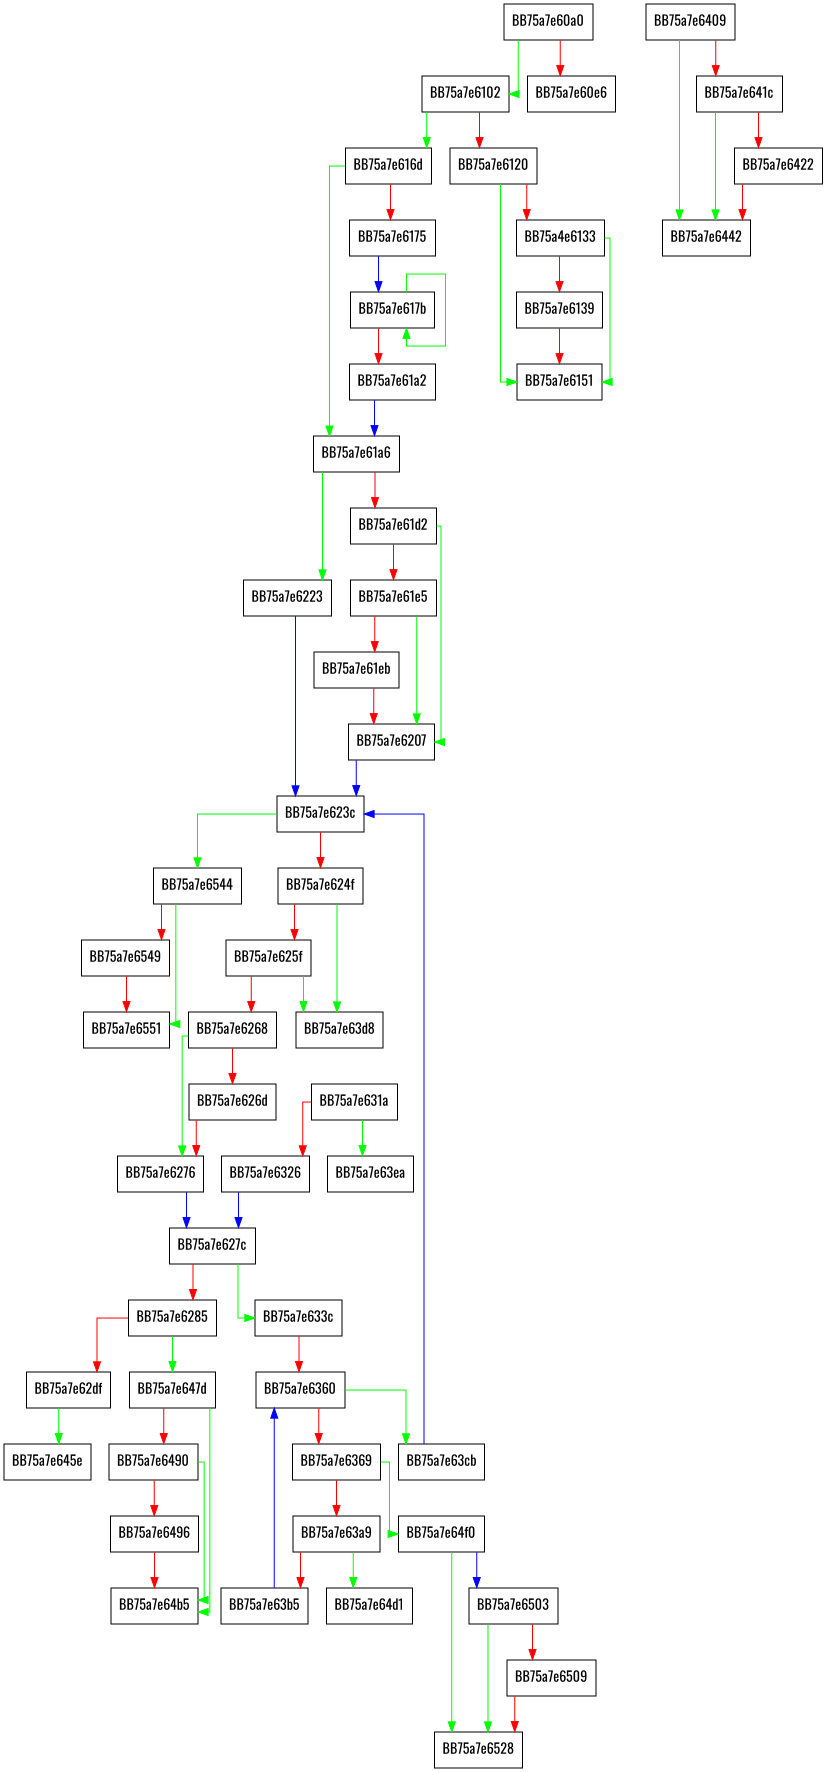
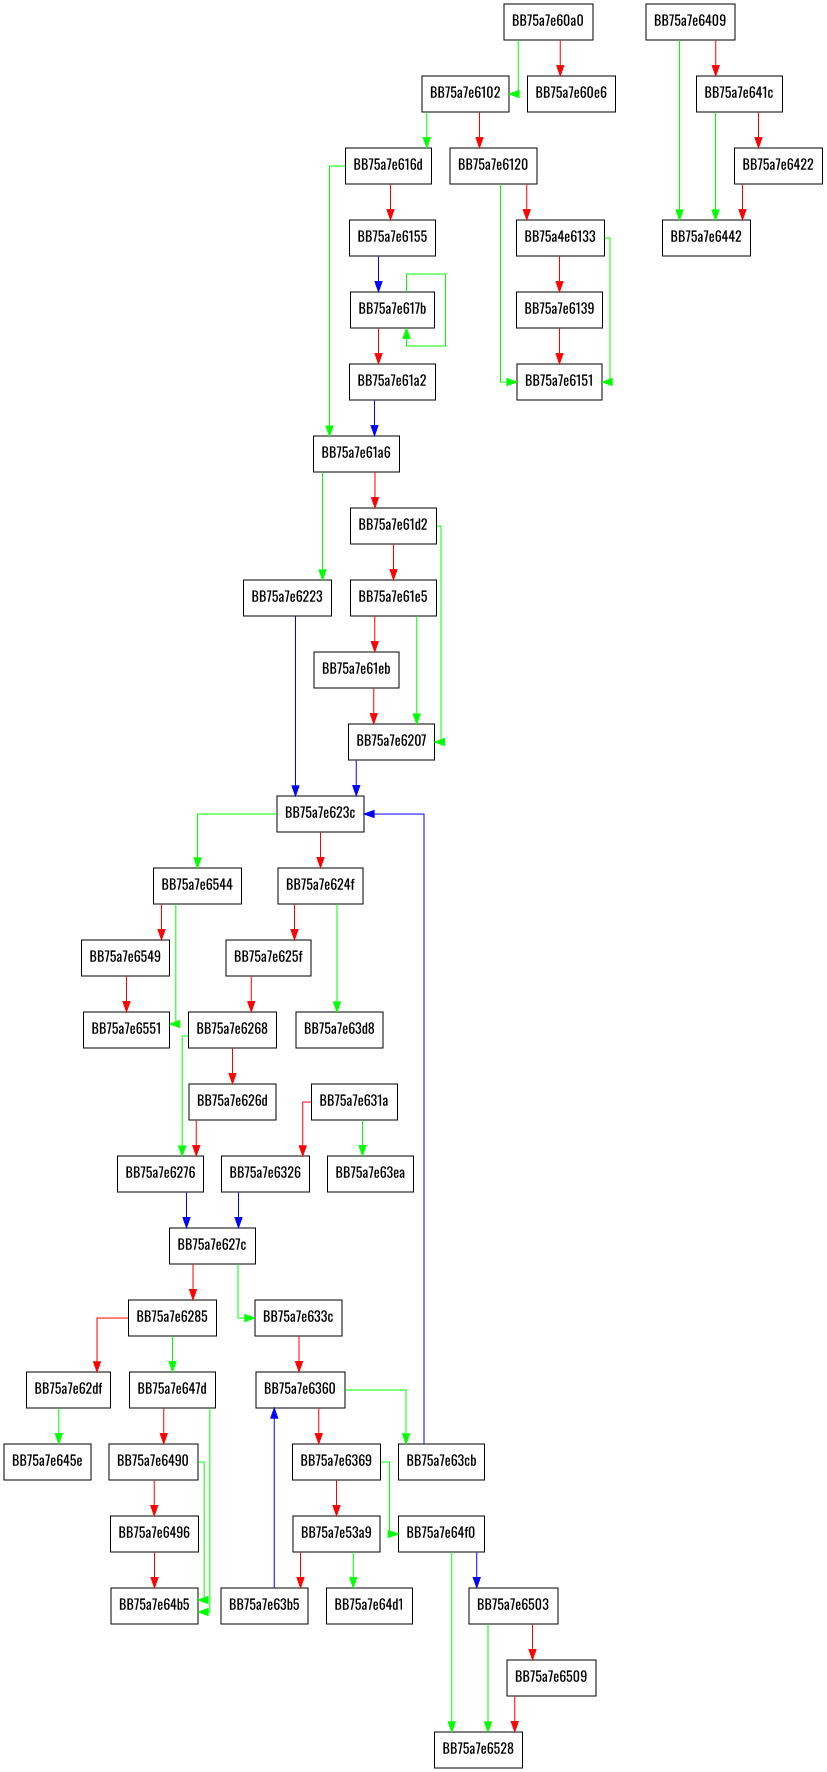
node "BB75a7e6175": label "BB75a7e6175" -> "BB75a7e6155"
edge "BB75a7e625f" -> "BB75a7e63d8": removed
node "BB75a7e63a9": label "BB75a7e63a9" -> "BB75a7e53a9"
